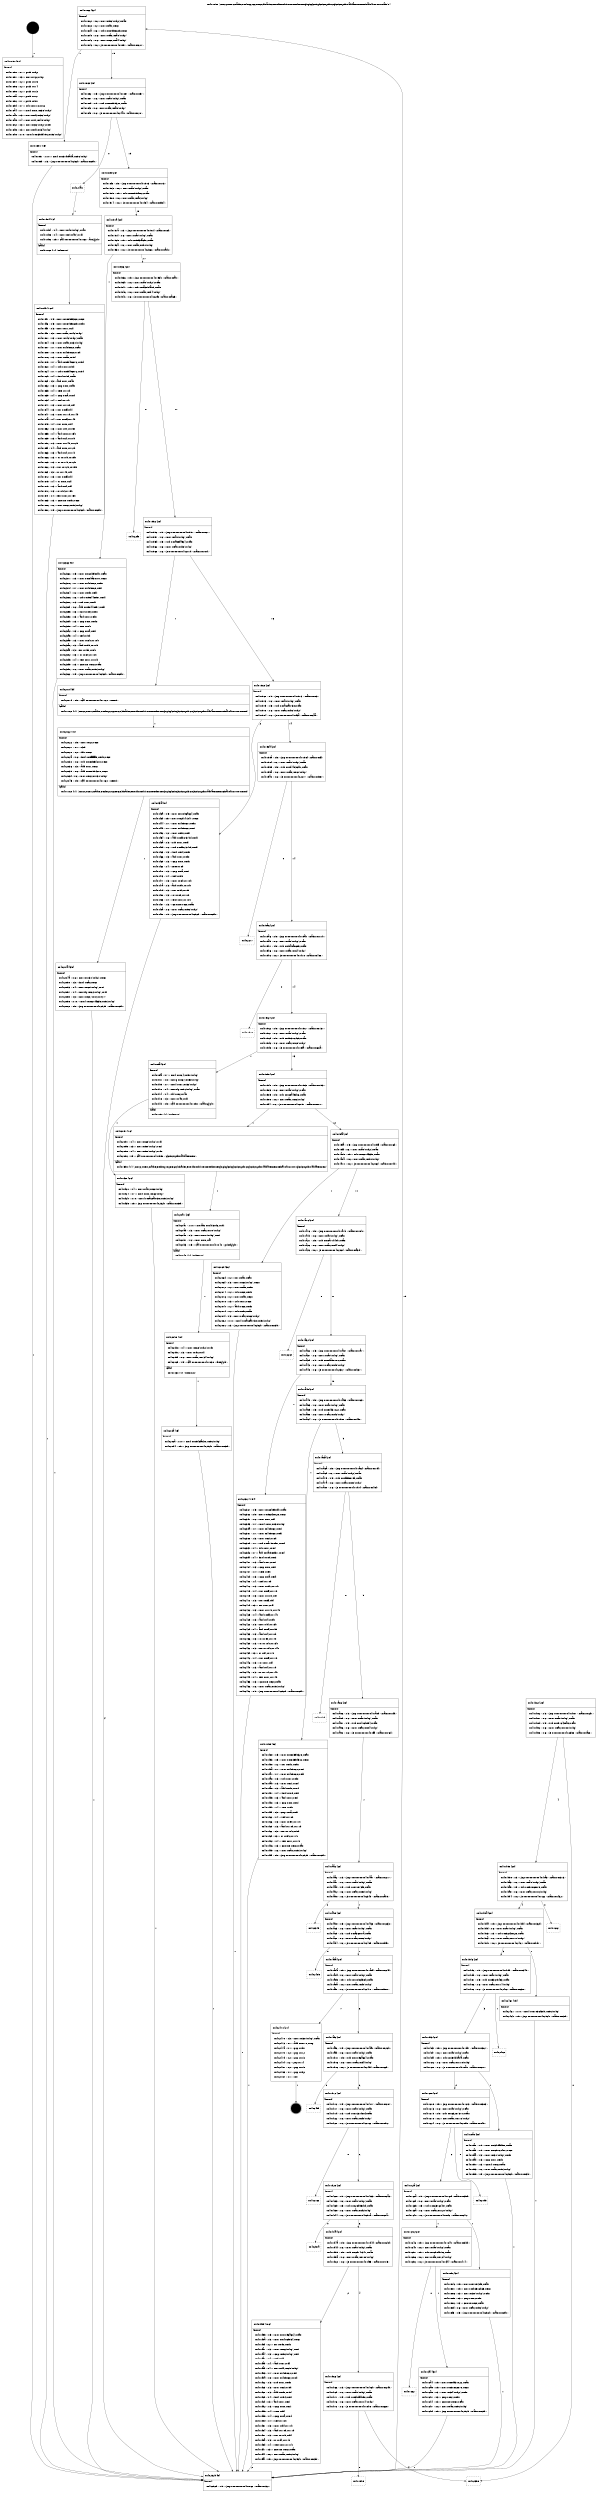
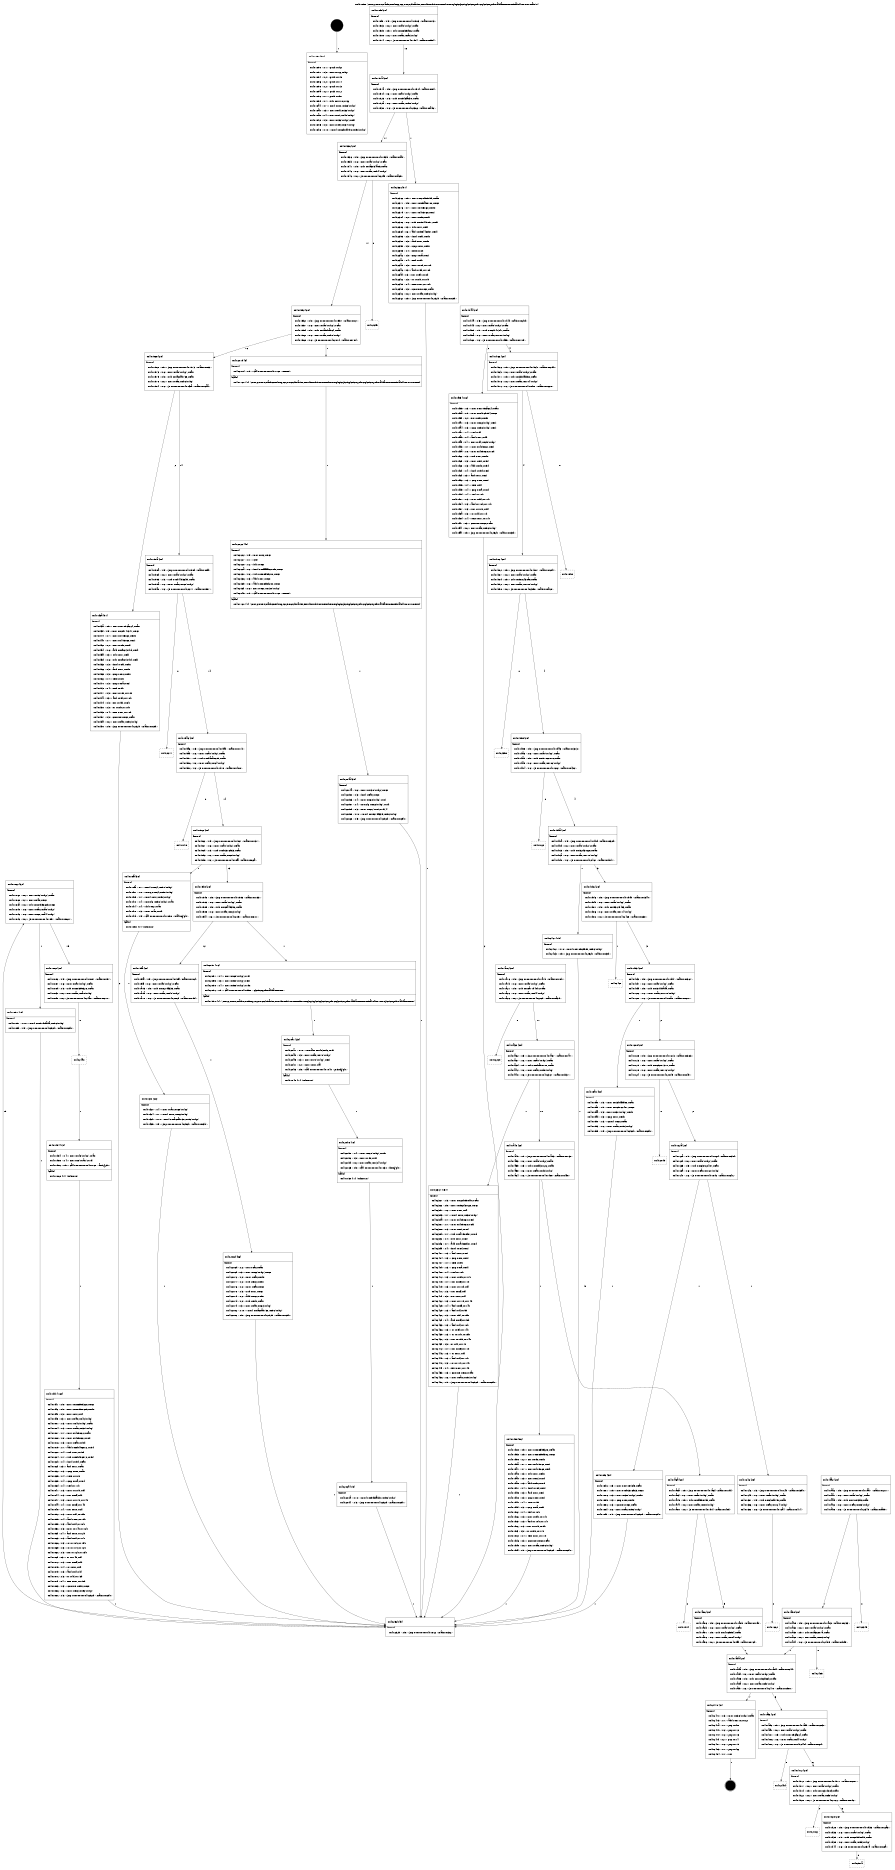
edge "0x4018e2 [28]" -> "0x4018fe [28]": removed, label "19"
edge "0x4019fa [28]" -> "0x401a16 [28]": removed, label "11"
edge "0x401a86 [28]" -> "0x401aa2 [28]": now "0x401a86 [28]" -> "0x401ada [28]"
edge "0x401b2e [28]" -> "0x401b4a [28]": removed, label "6"
node "0x401ca4 [30]": removed
edge "0x401b66 [28]" -> "0x402358": now "0x401b66 [28]" -> "0x401b82 [28]"
